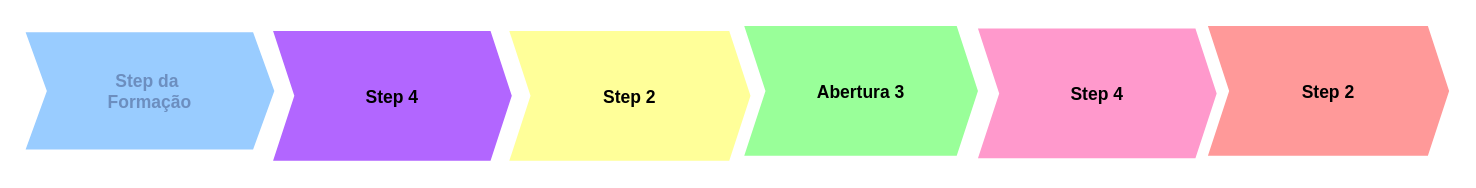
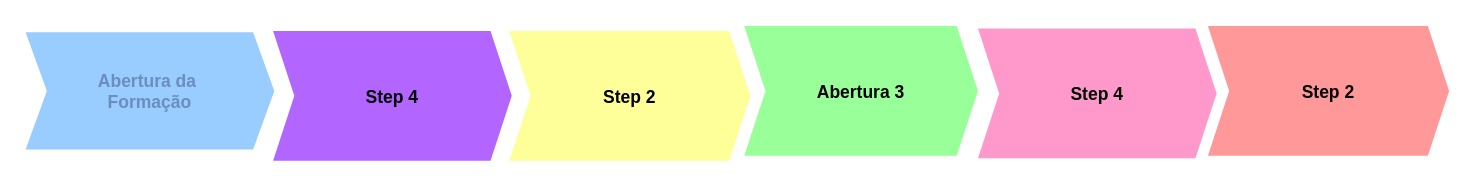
node "Step da Formação": label "Step da Formação" -> "Abertura da Formação"
